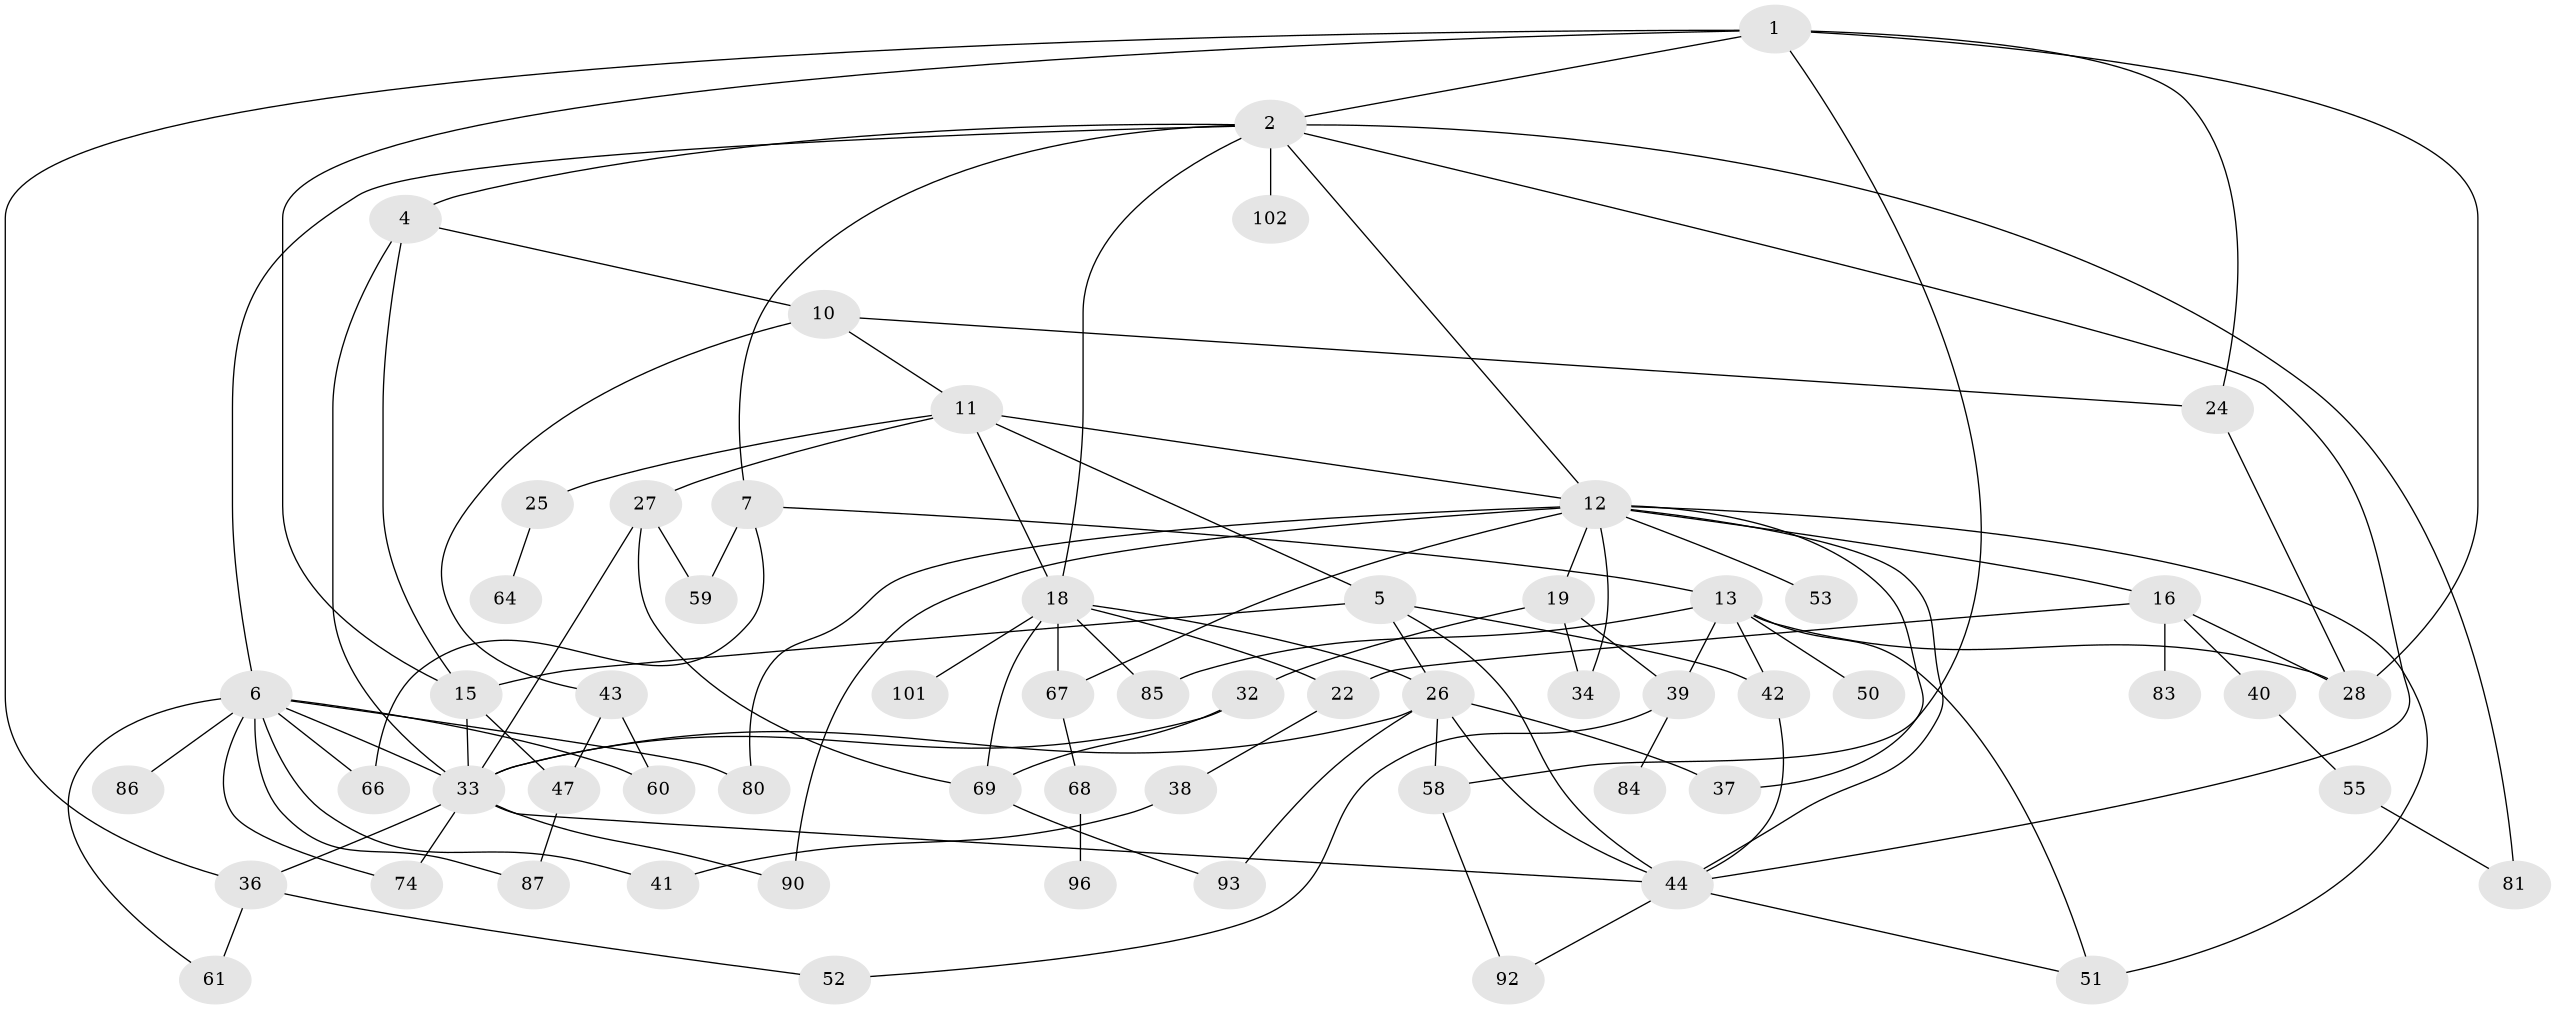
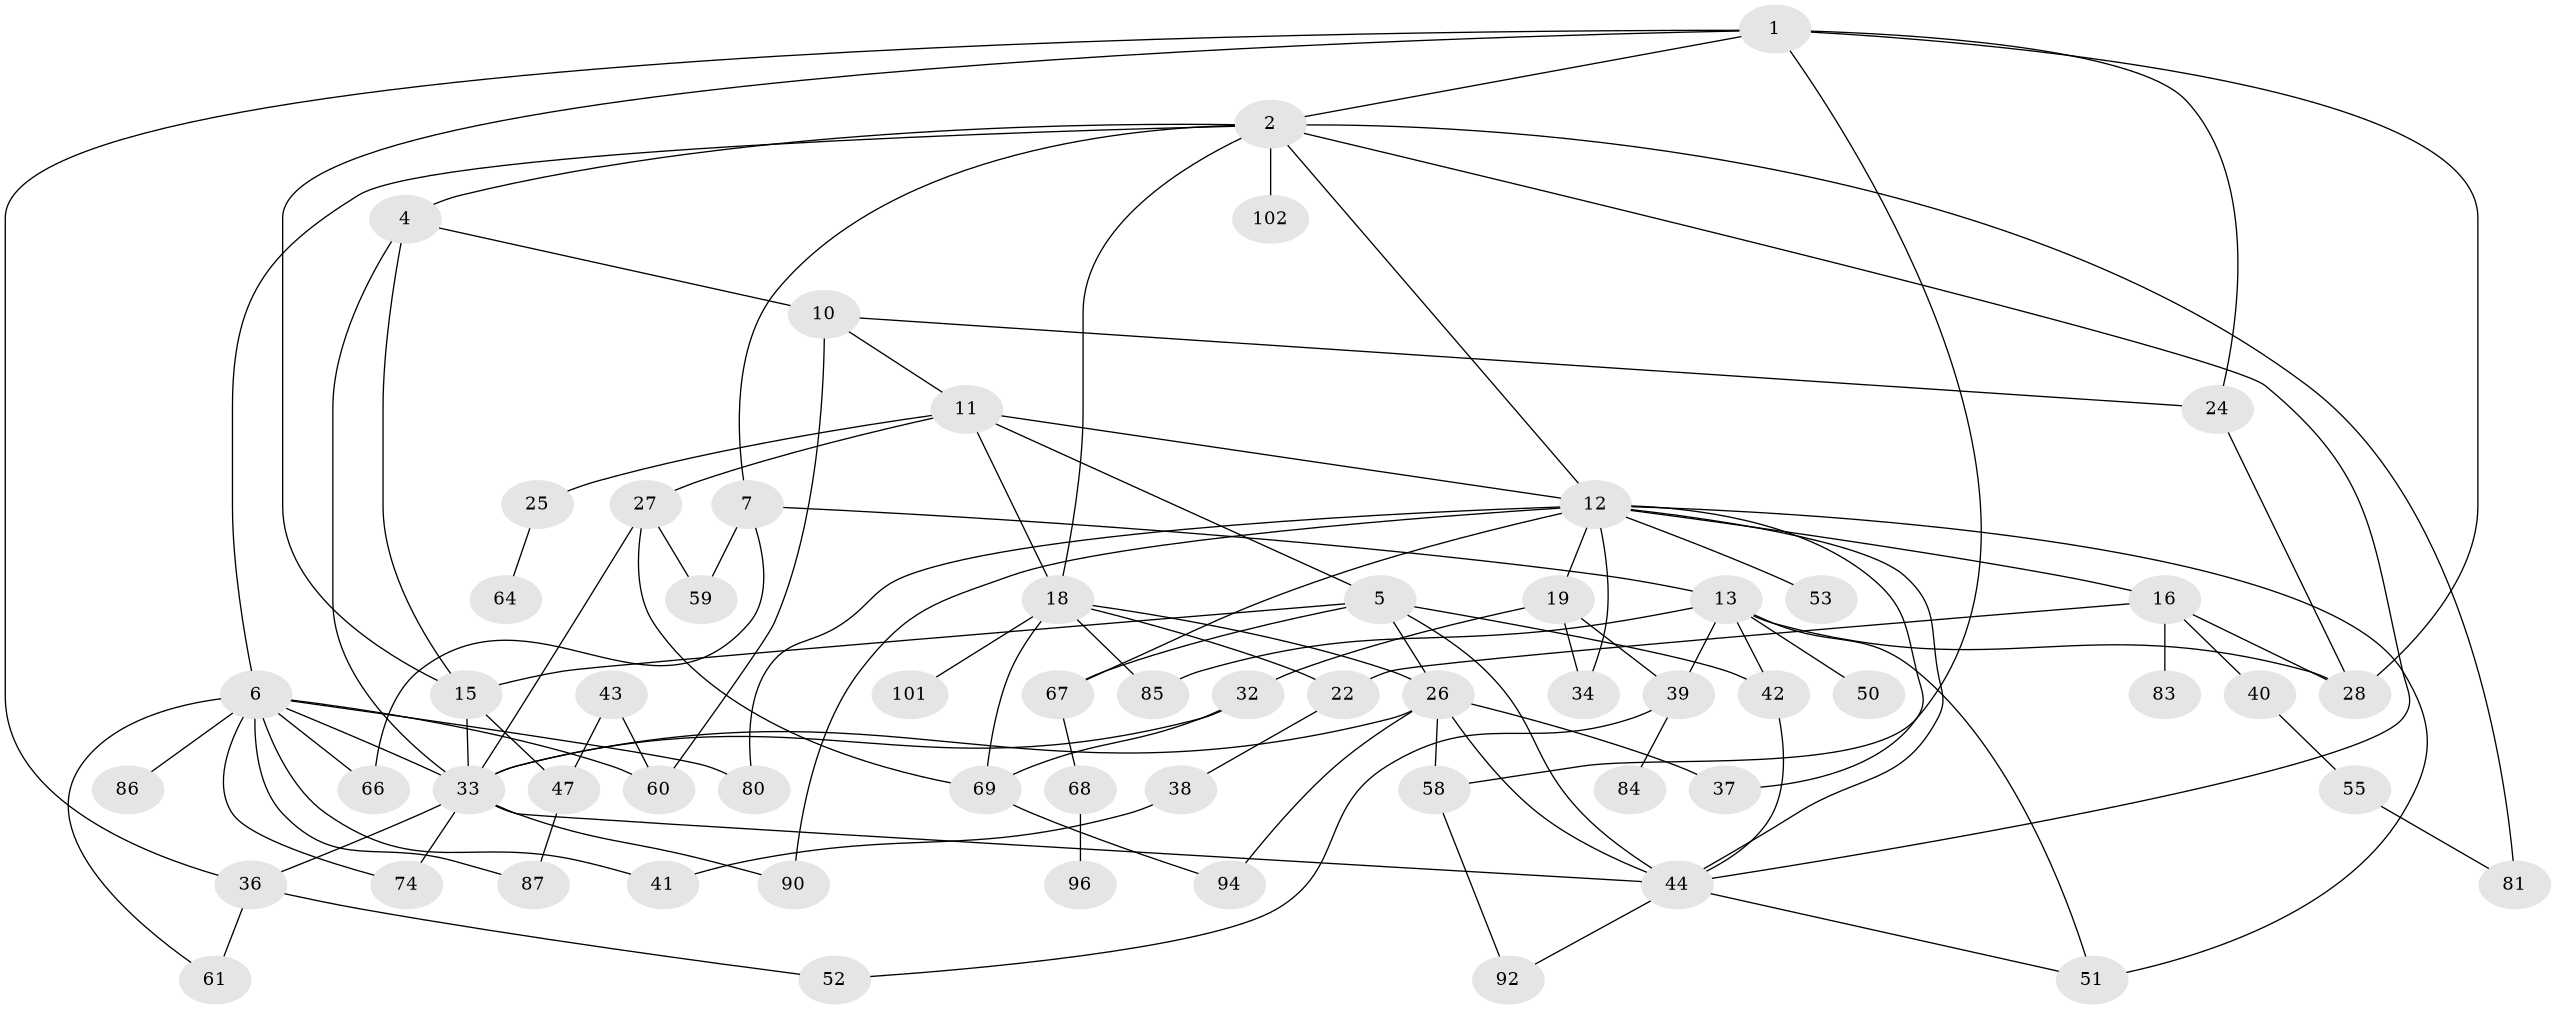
edge "10" -- "43": now "10" -- "60"
edge "18" -- "67": now "5" -- "67"
node "93": label "93" -> "94"
